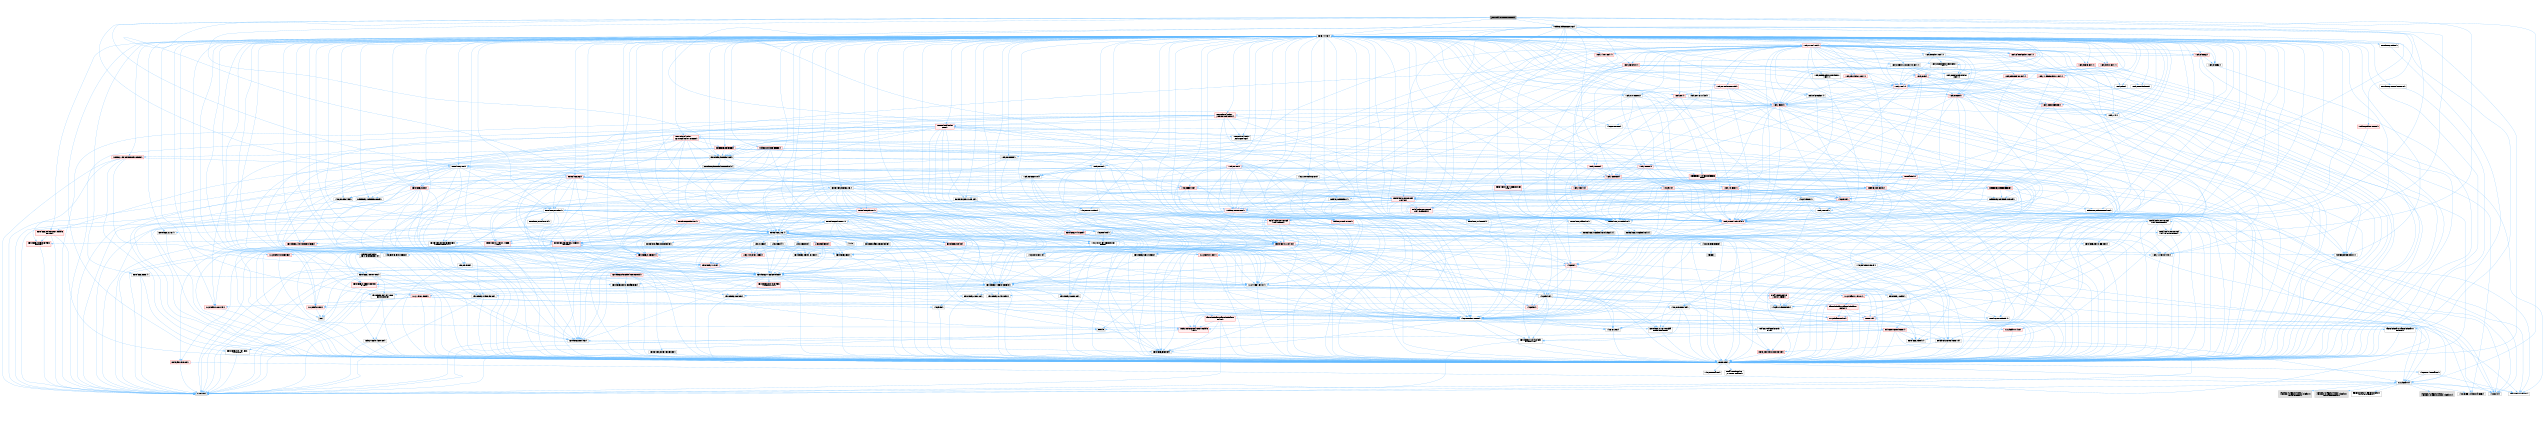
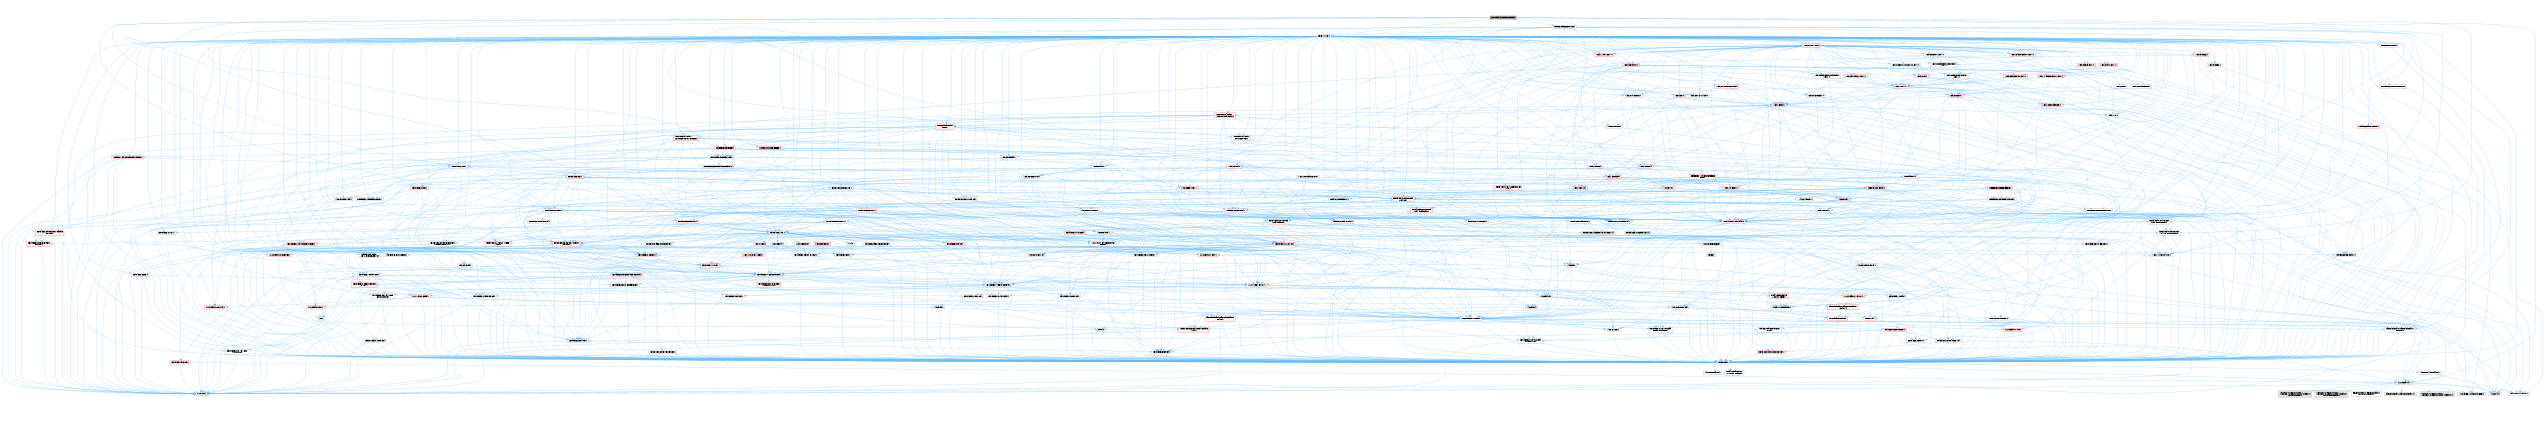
edge "Delegates/MulticastDelegate Base.h" -> "UObject/NameTypes.h": now "UObject/ScriptDelegates.h" -> "UObject/NameTypes.h"
node "GenericPlatform/GenericPlatform.h": added
